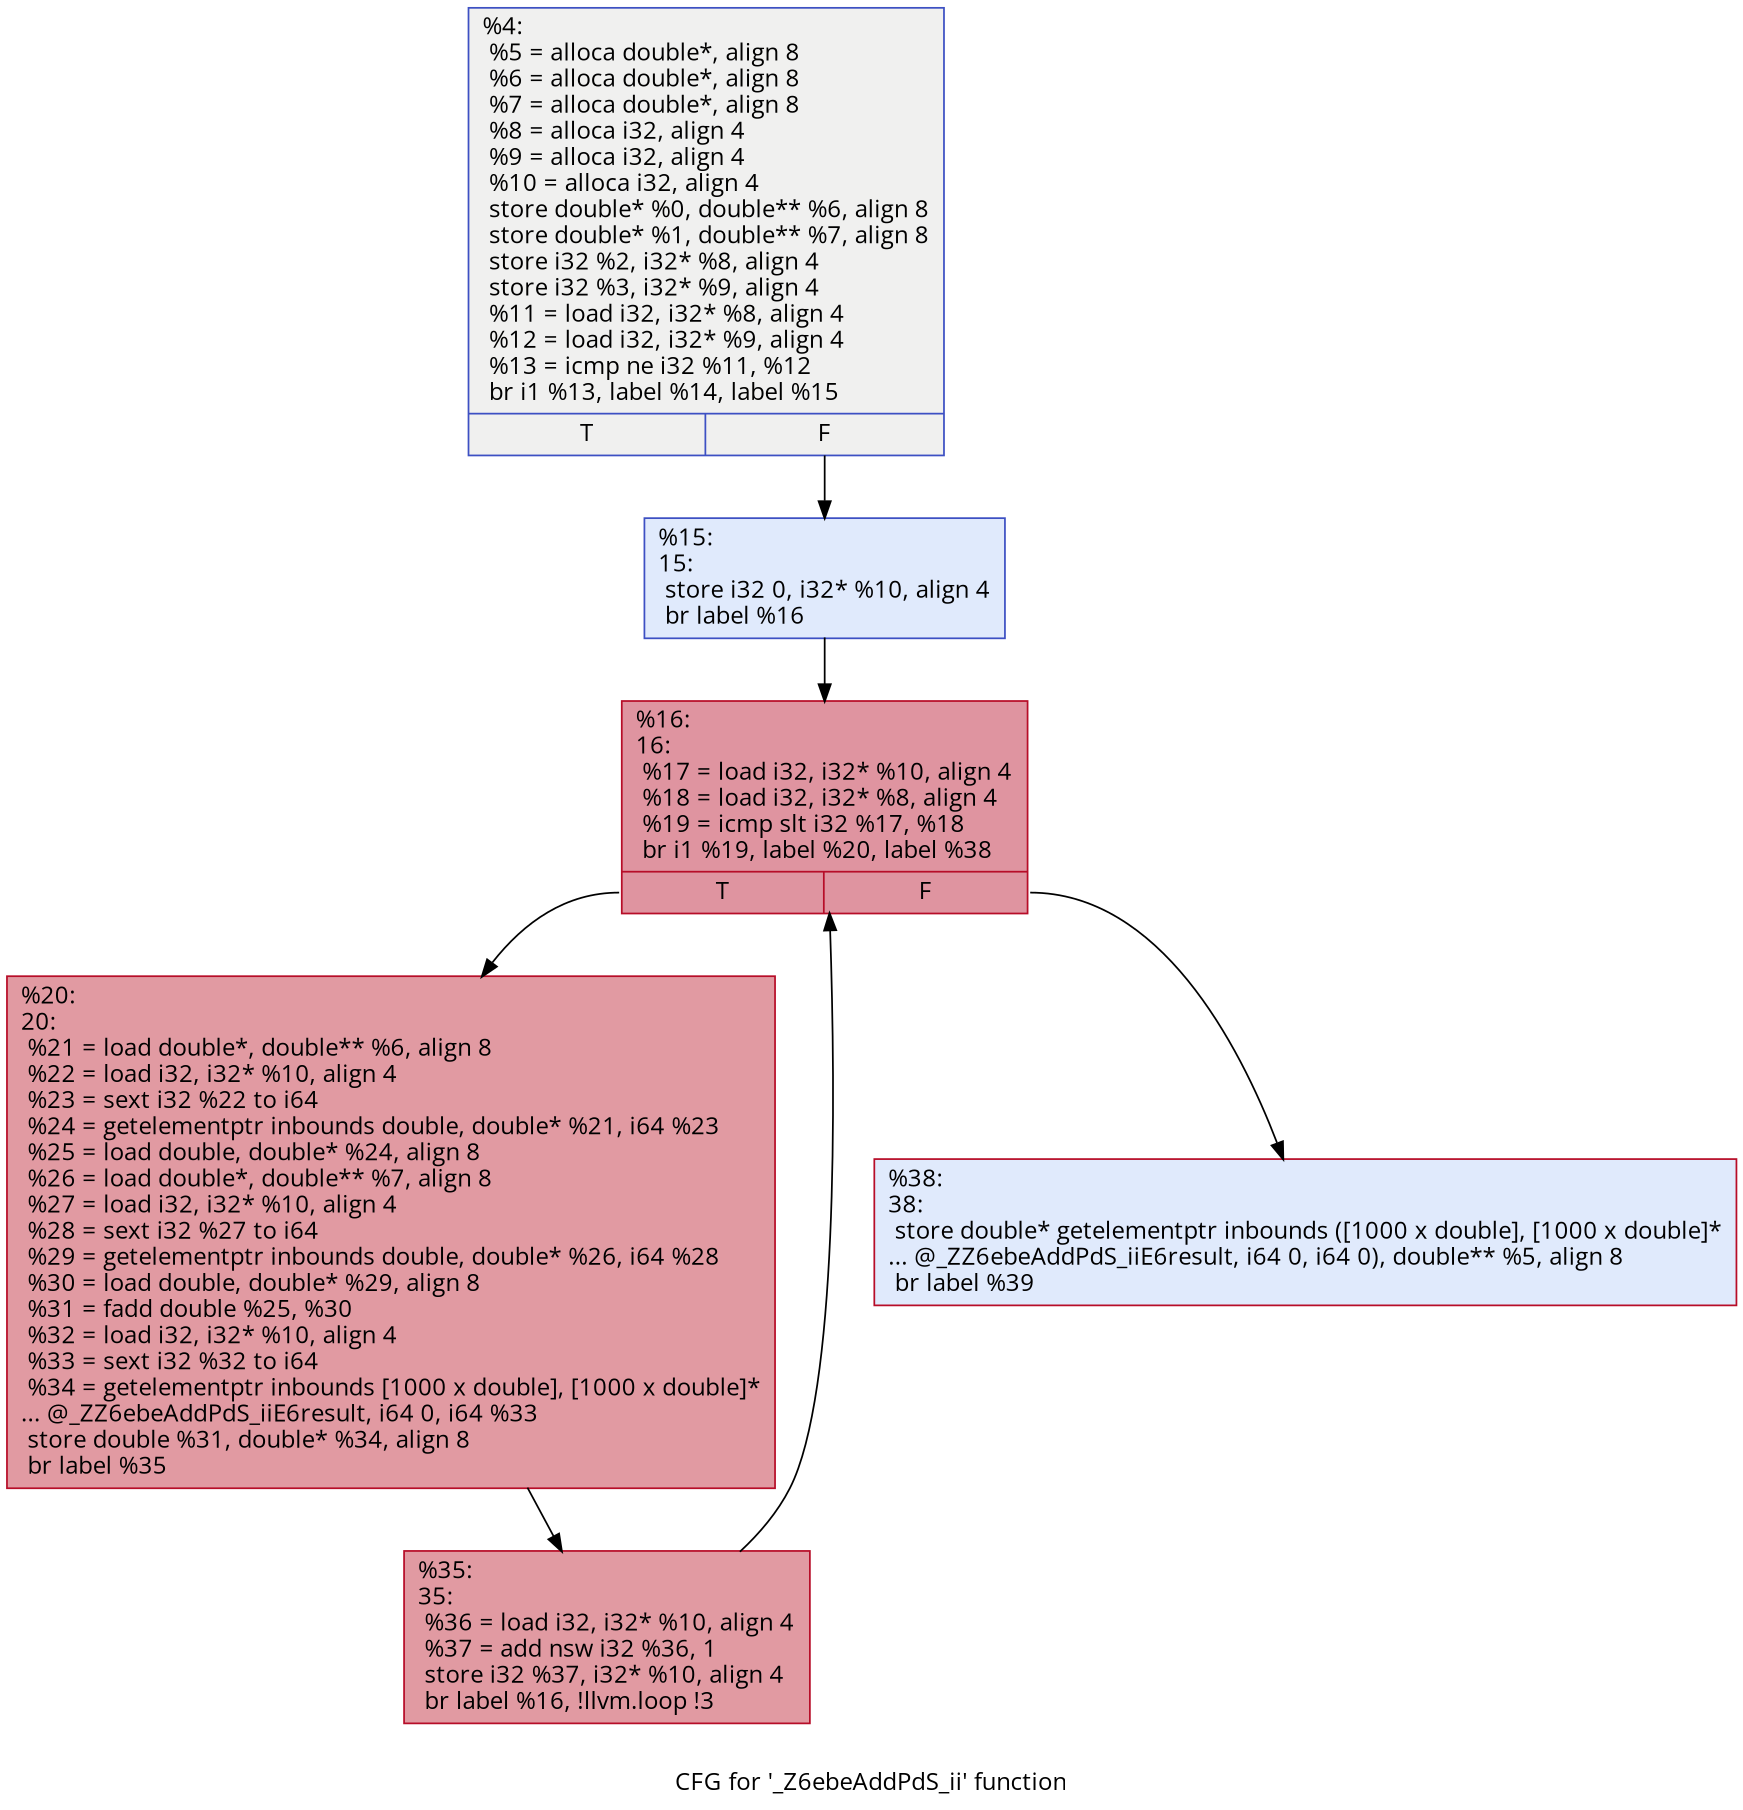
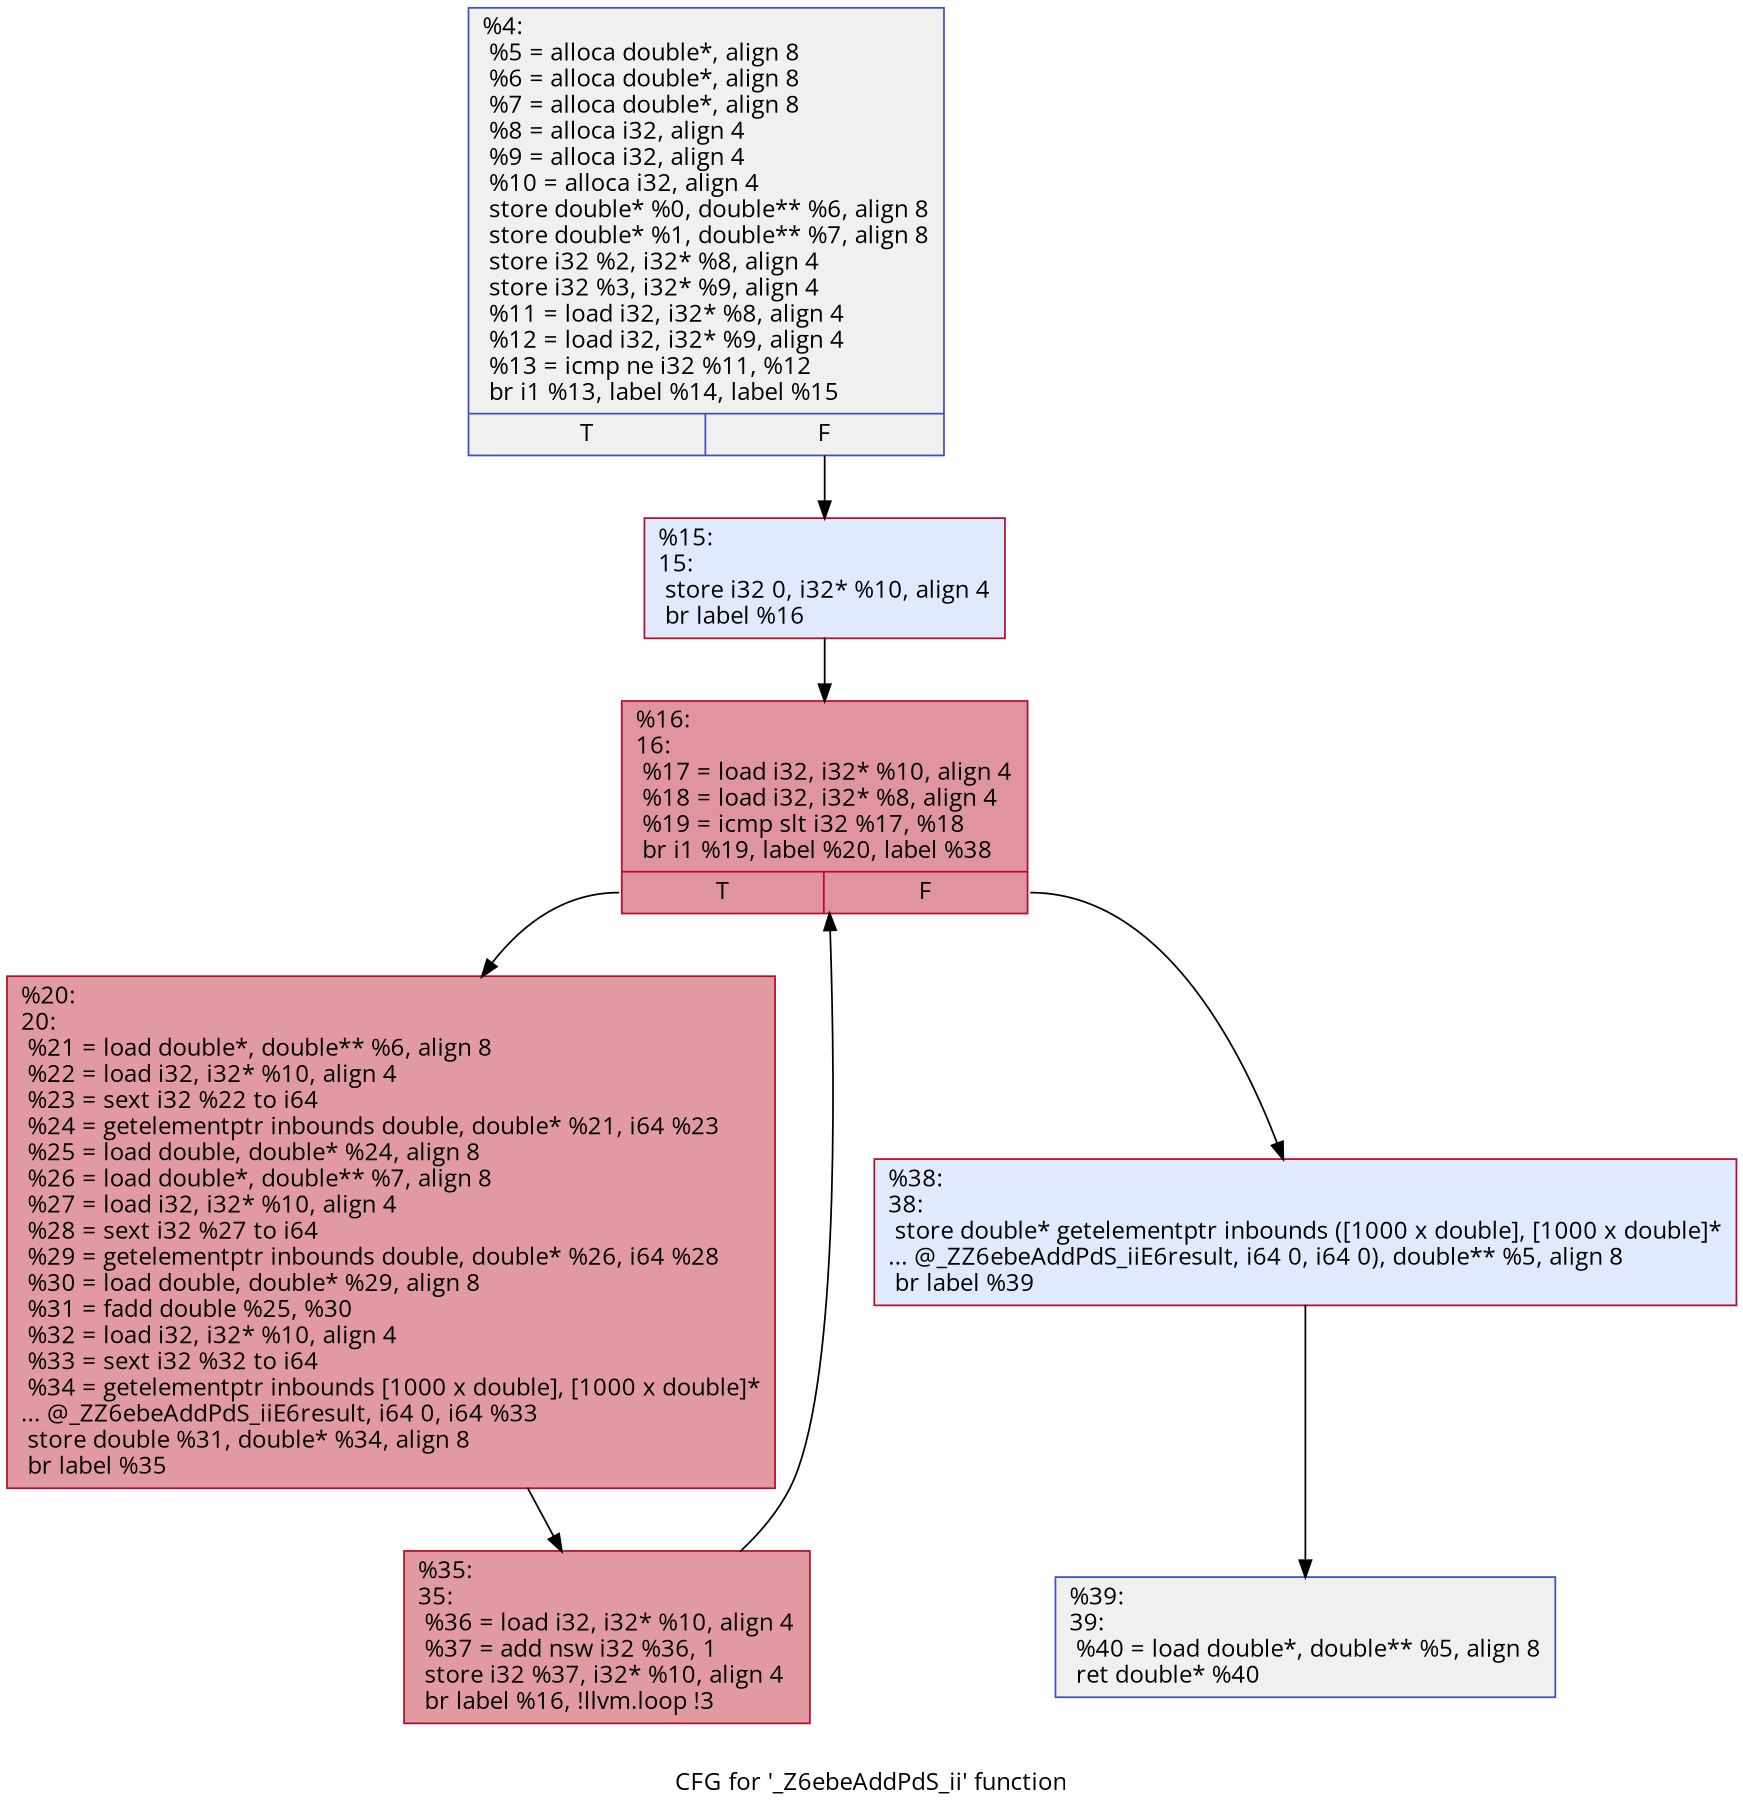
node "%15:": color #3d50c3ff -> #b70d28ff
node "%39:": added
